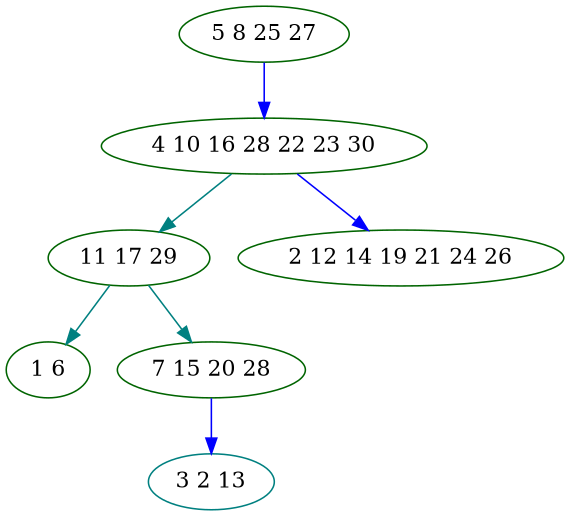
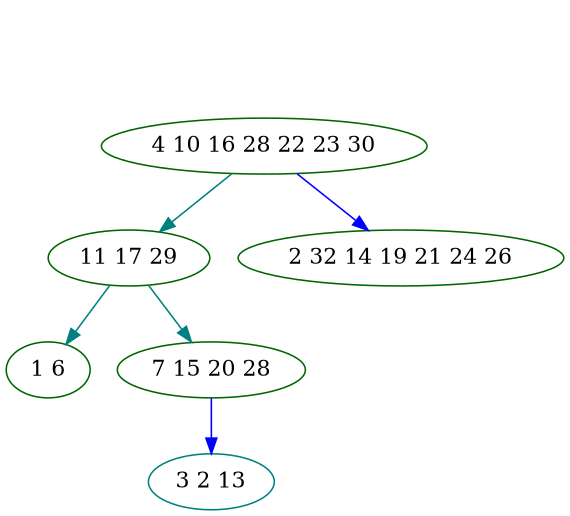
node "5 8 25 27": removed
node "2 12 14 19 21 24 26": label "2 12 14 19 21 24 26" -> "2 32 14 19 21 24 26"
